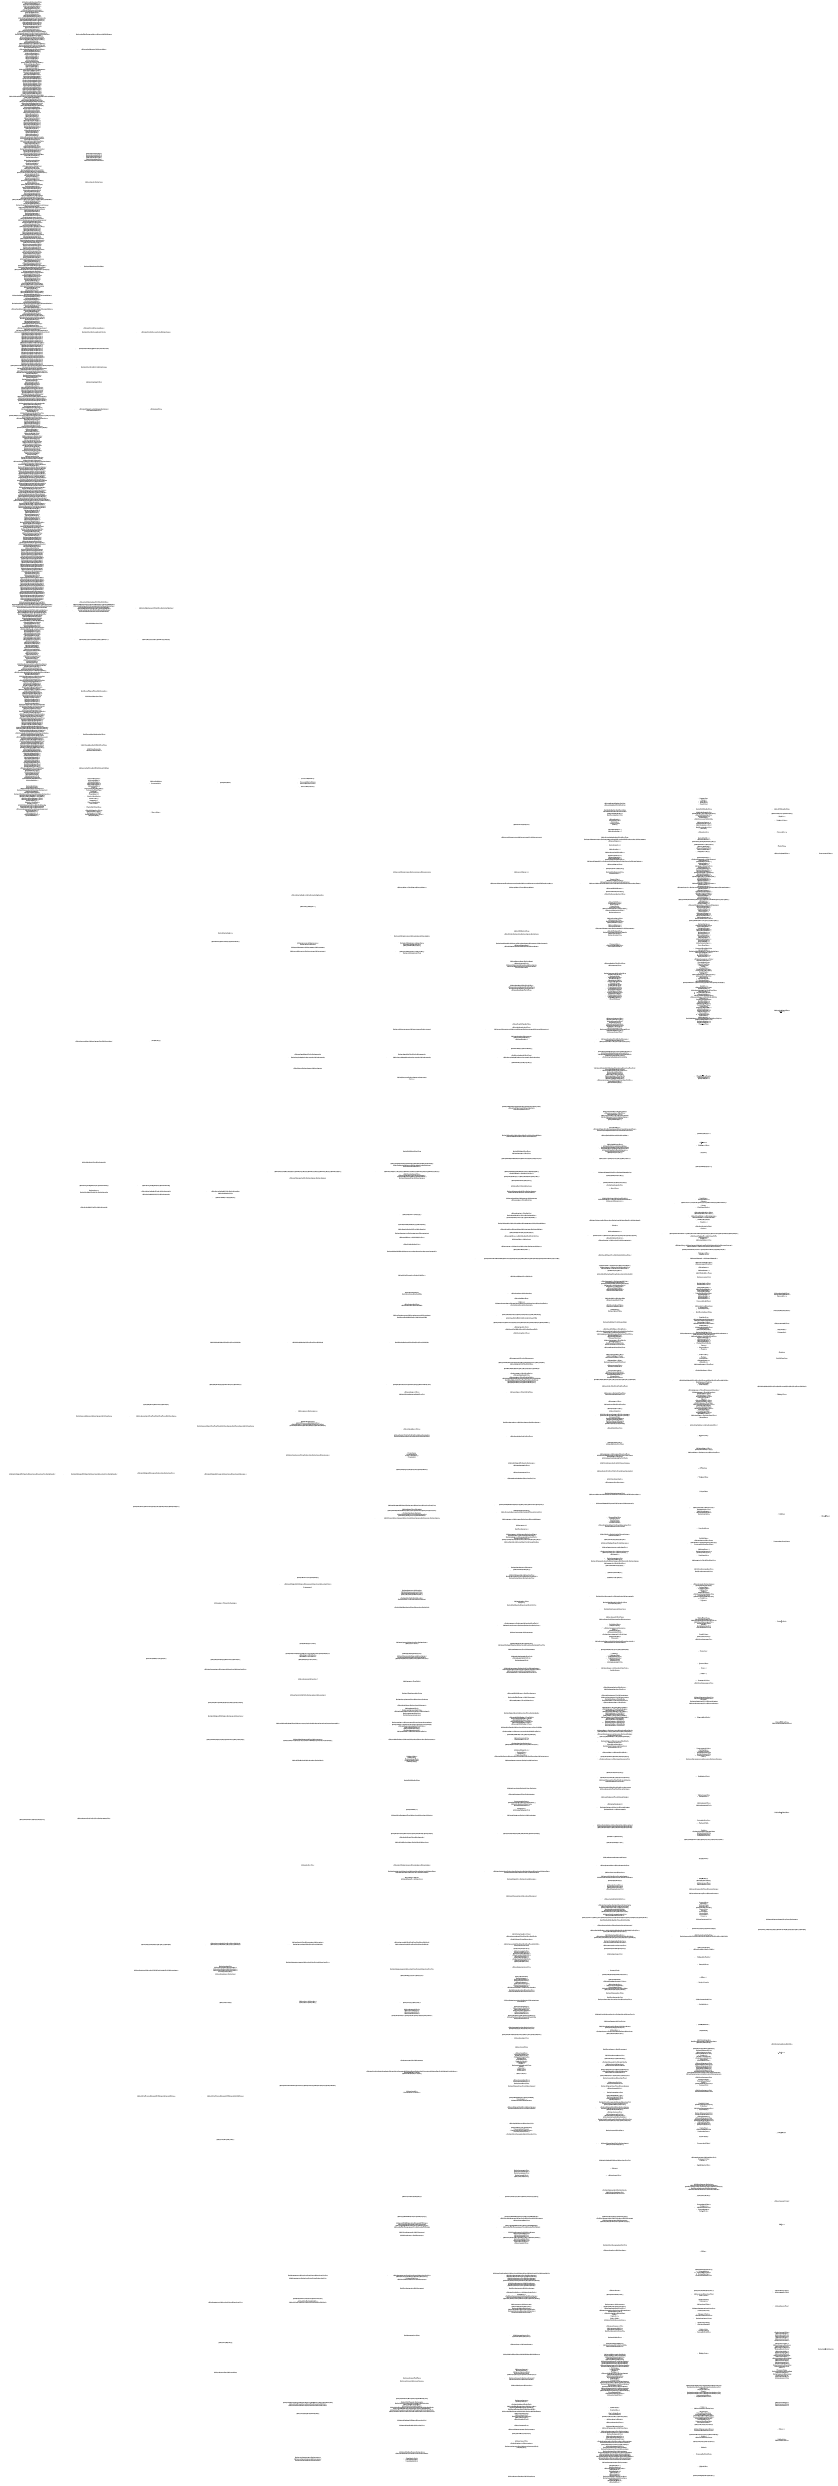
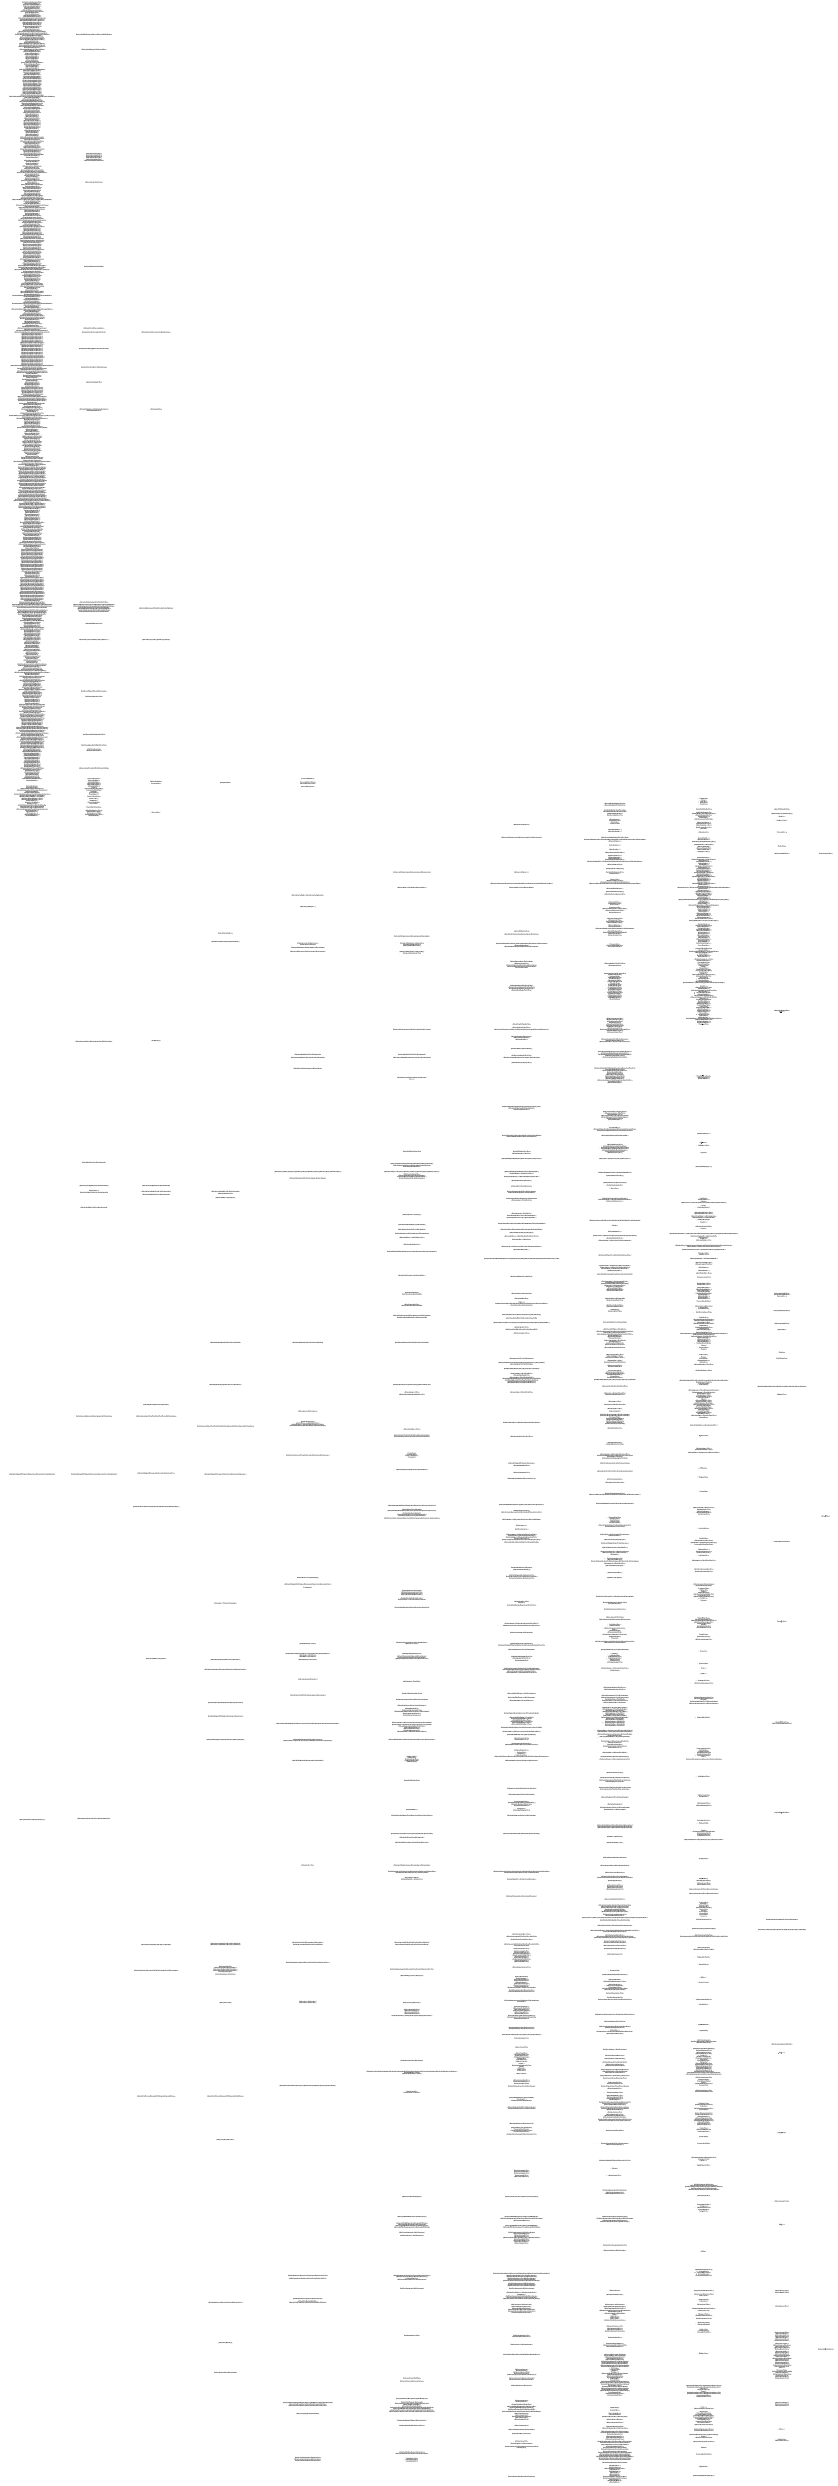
node "org.apache.maven.lifecycle.MavenExecutionPlan.size()I:202": added
node "java.util.LinkedList.size()I:326": removed
node "java.util.TreeSet.iterator()Ljava/util/Iterator;:181": removed
node "java.util.Collections$EmptyList.hashCode()I:4461": removed
node "java.util.Hashtable.hashCode()I:844": removed
node "java.util.HashSet.remove(Ljava/lang/Object;)Z:235": removed
node "java.io.File.getParentFile()Ljava/io/File;:499": added
node "java.util.zip.ZipFile$ZipFileInputStream.close()V:759": removed
node "java.lang.System.setOut(Ljava/io/PrintStream;)V:175": added
